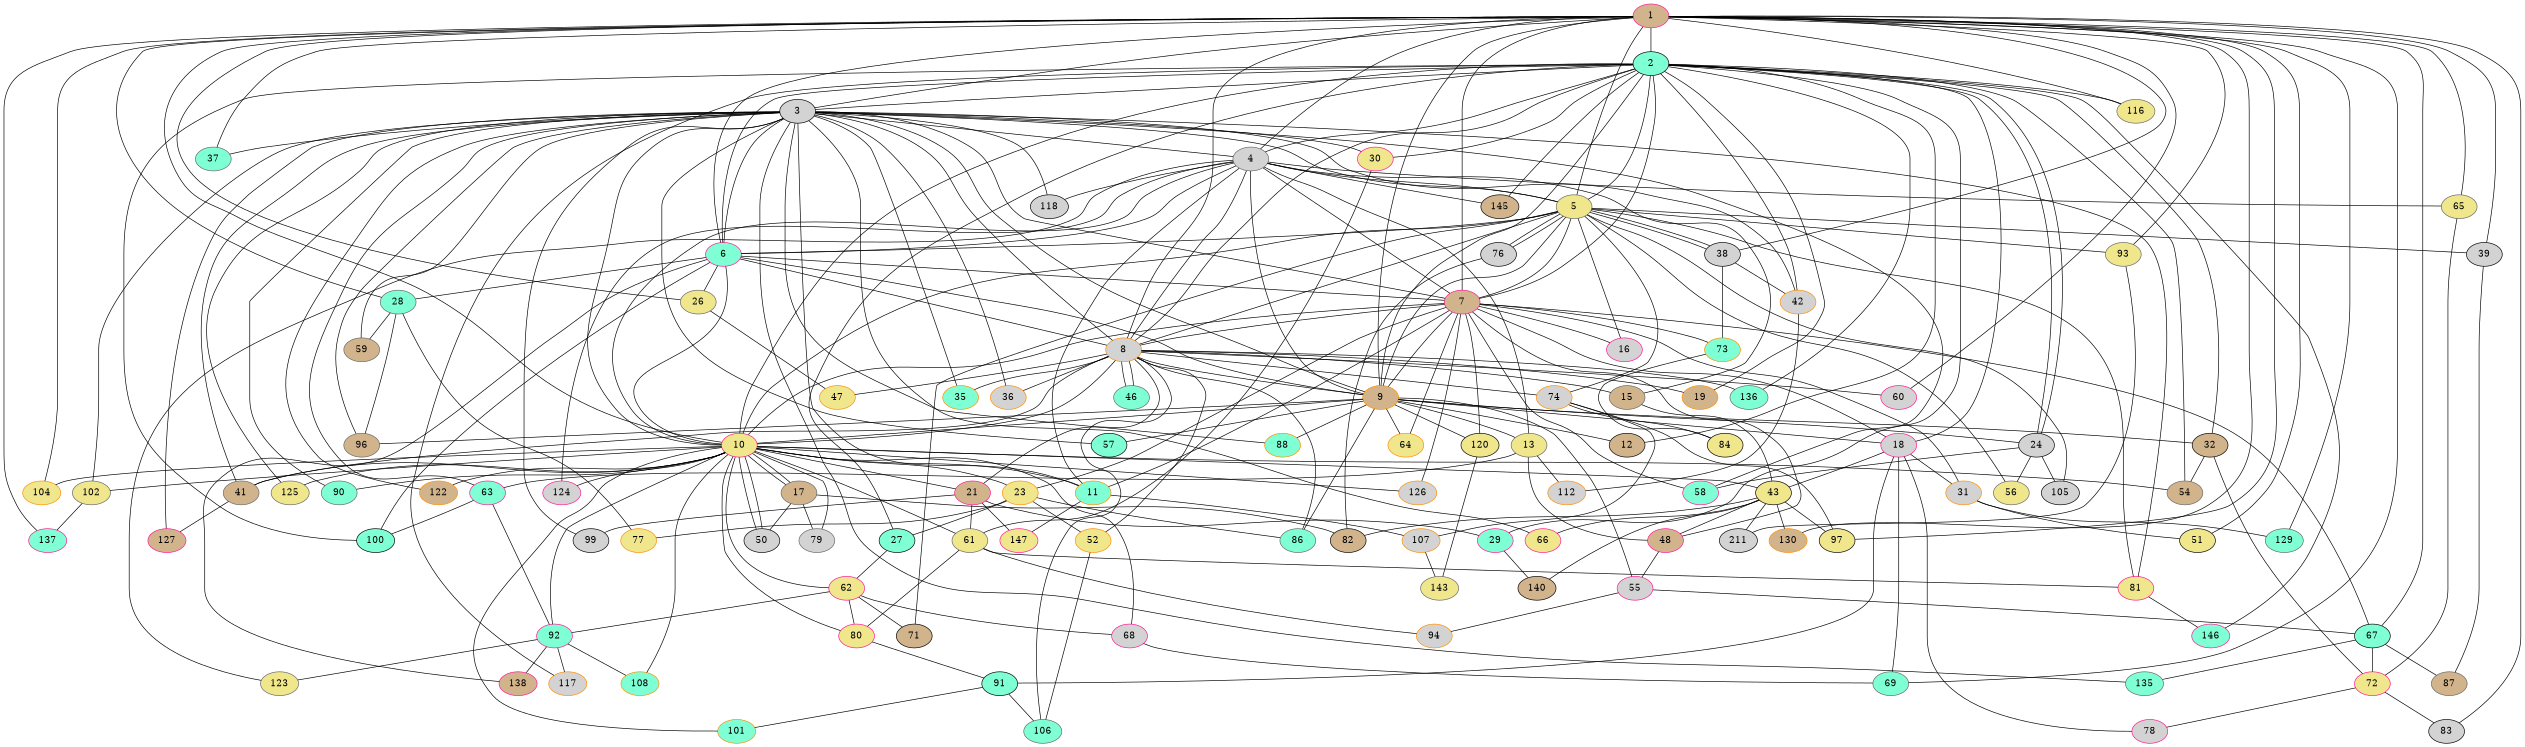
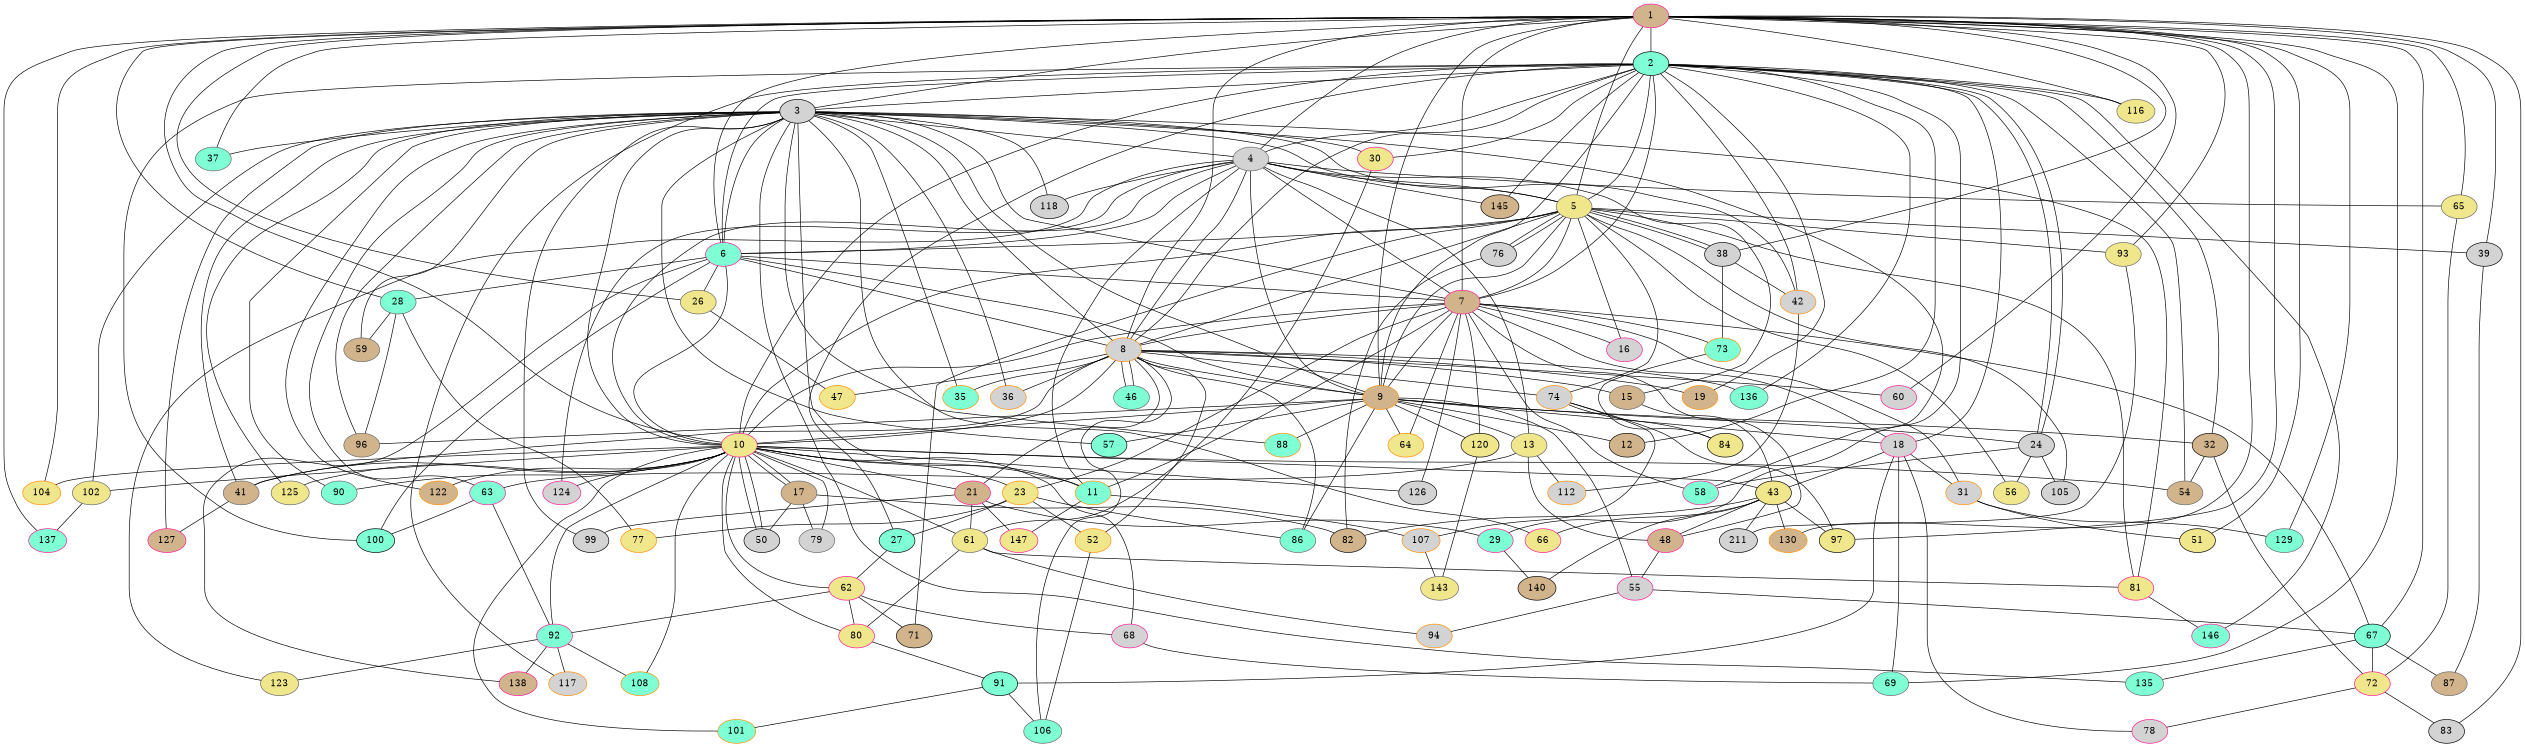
node "126": color darkorange -> black
